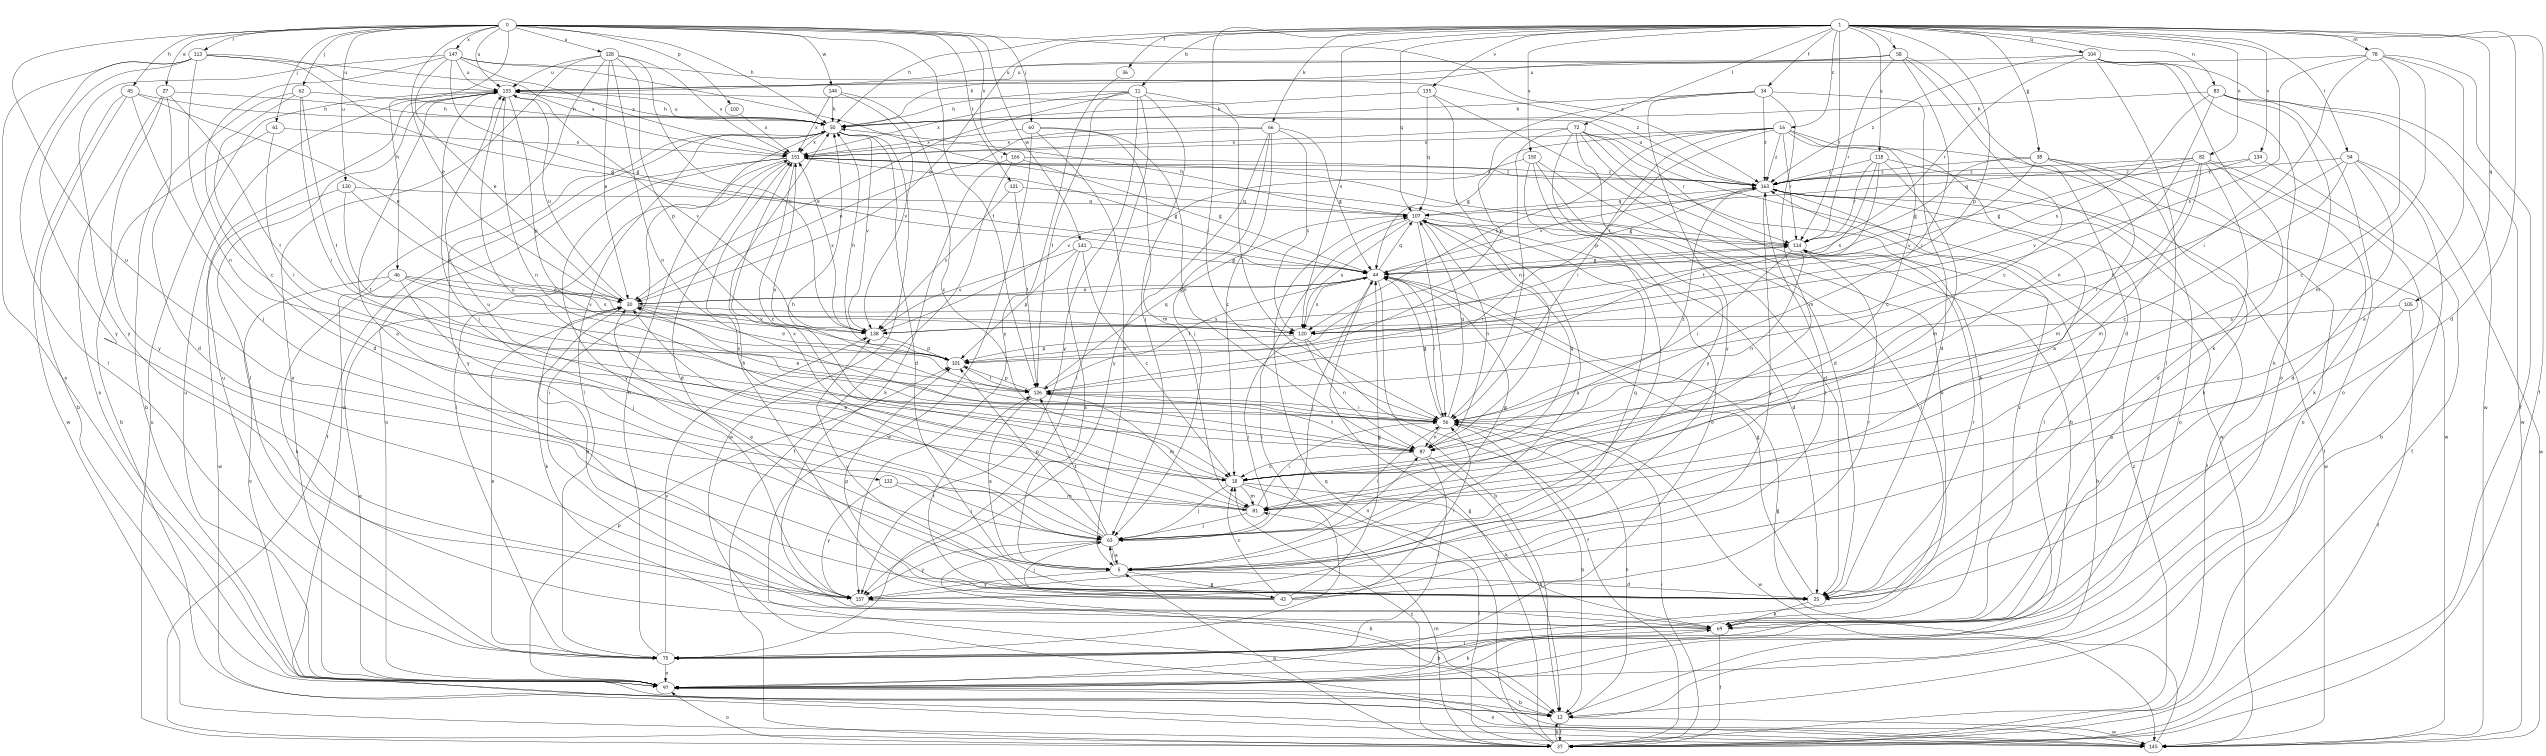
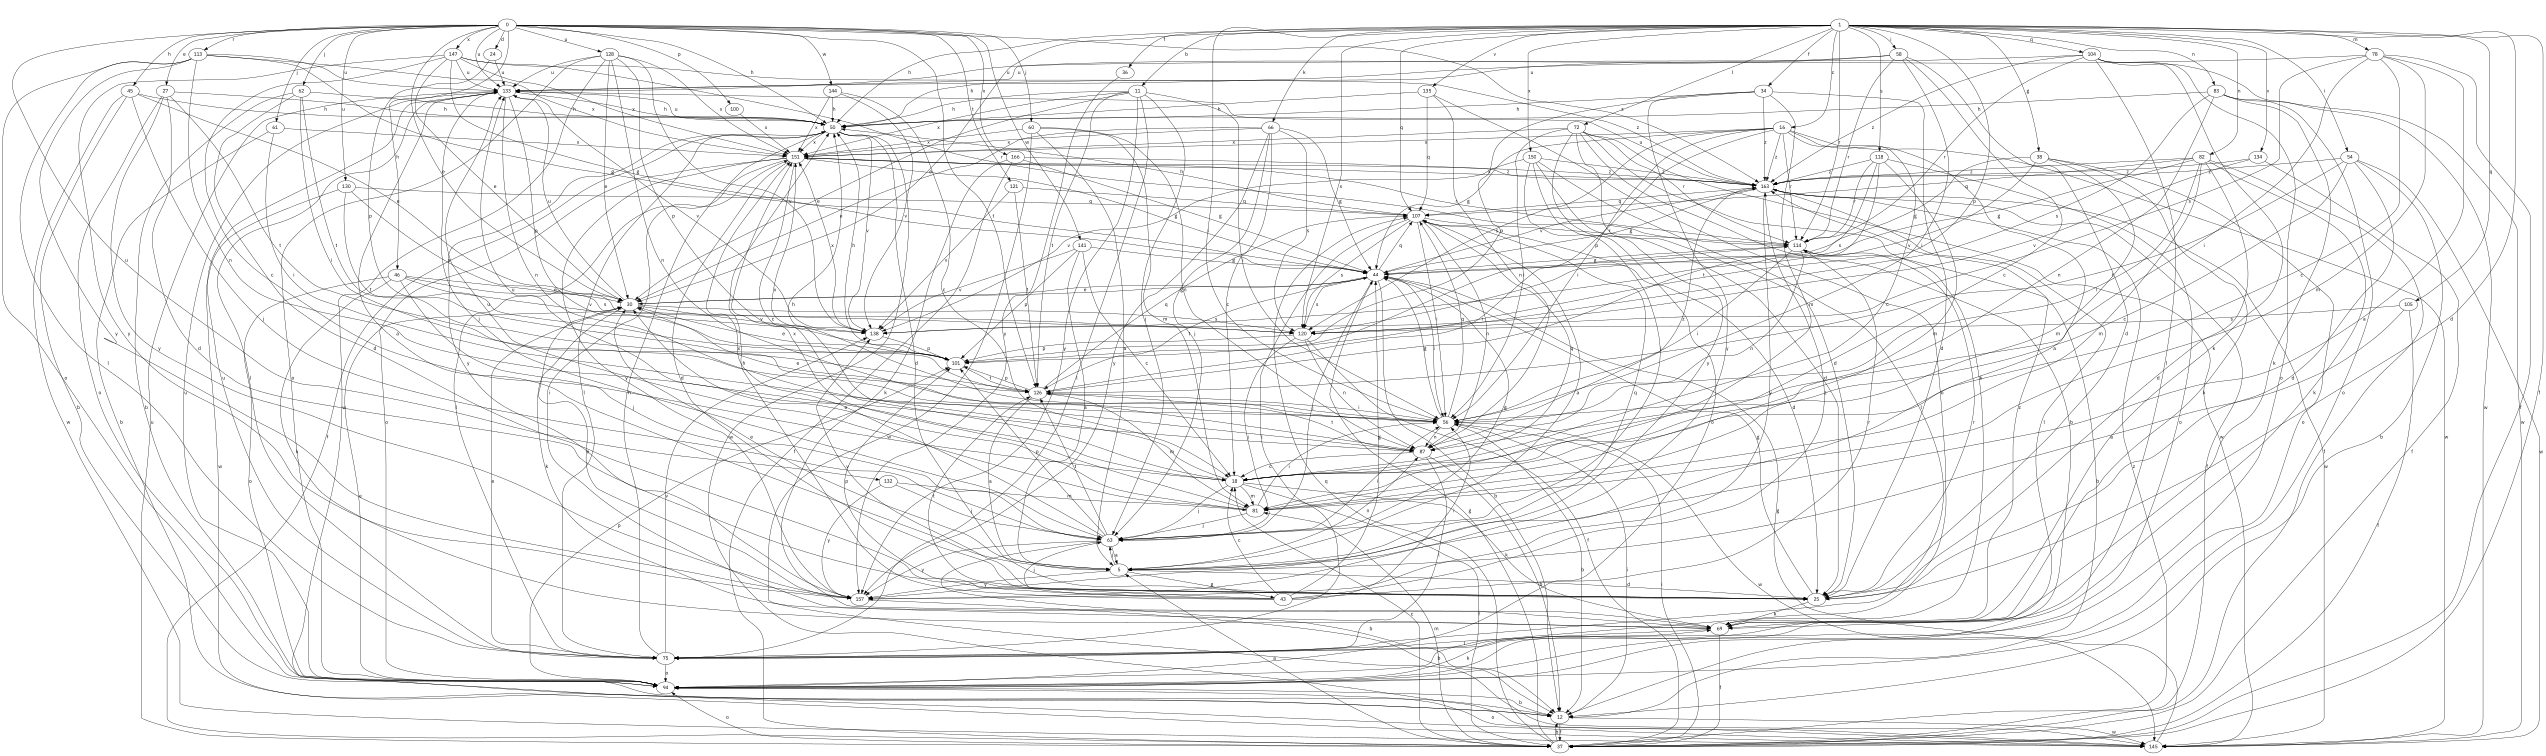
node "24": added
edge "38" -> "163": now "150" -> "163"
edge "12" -> "56": label "h" -> "i"
node "97": label "97" -> "94"
